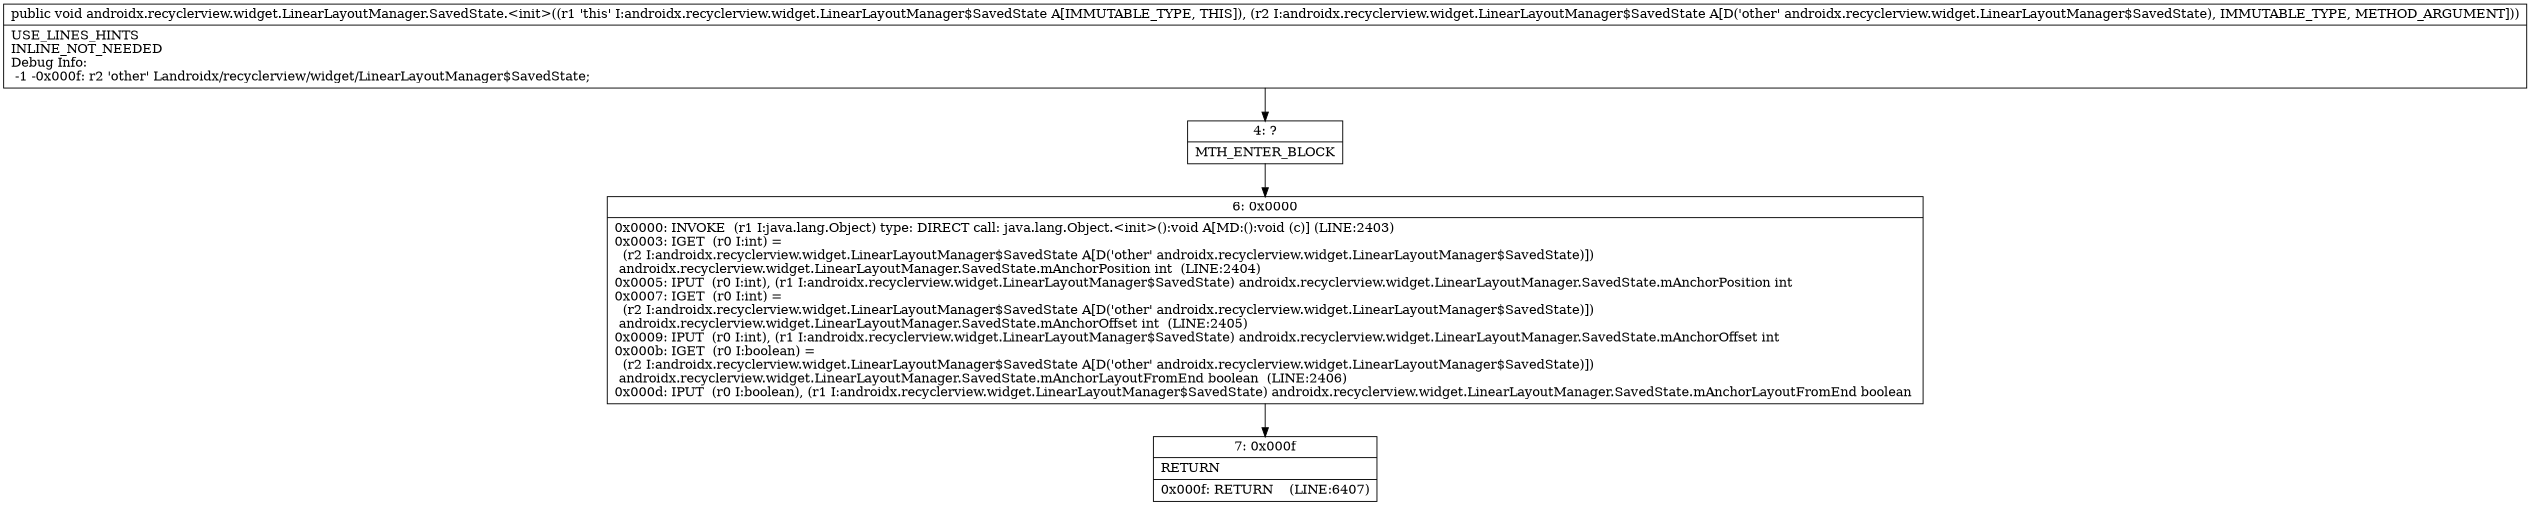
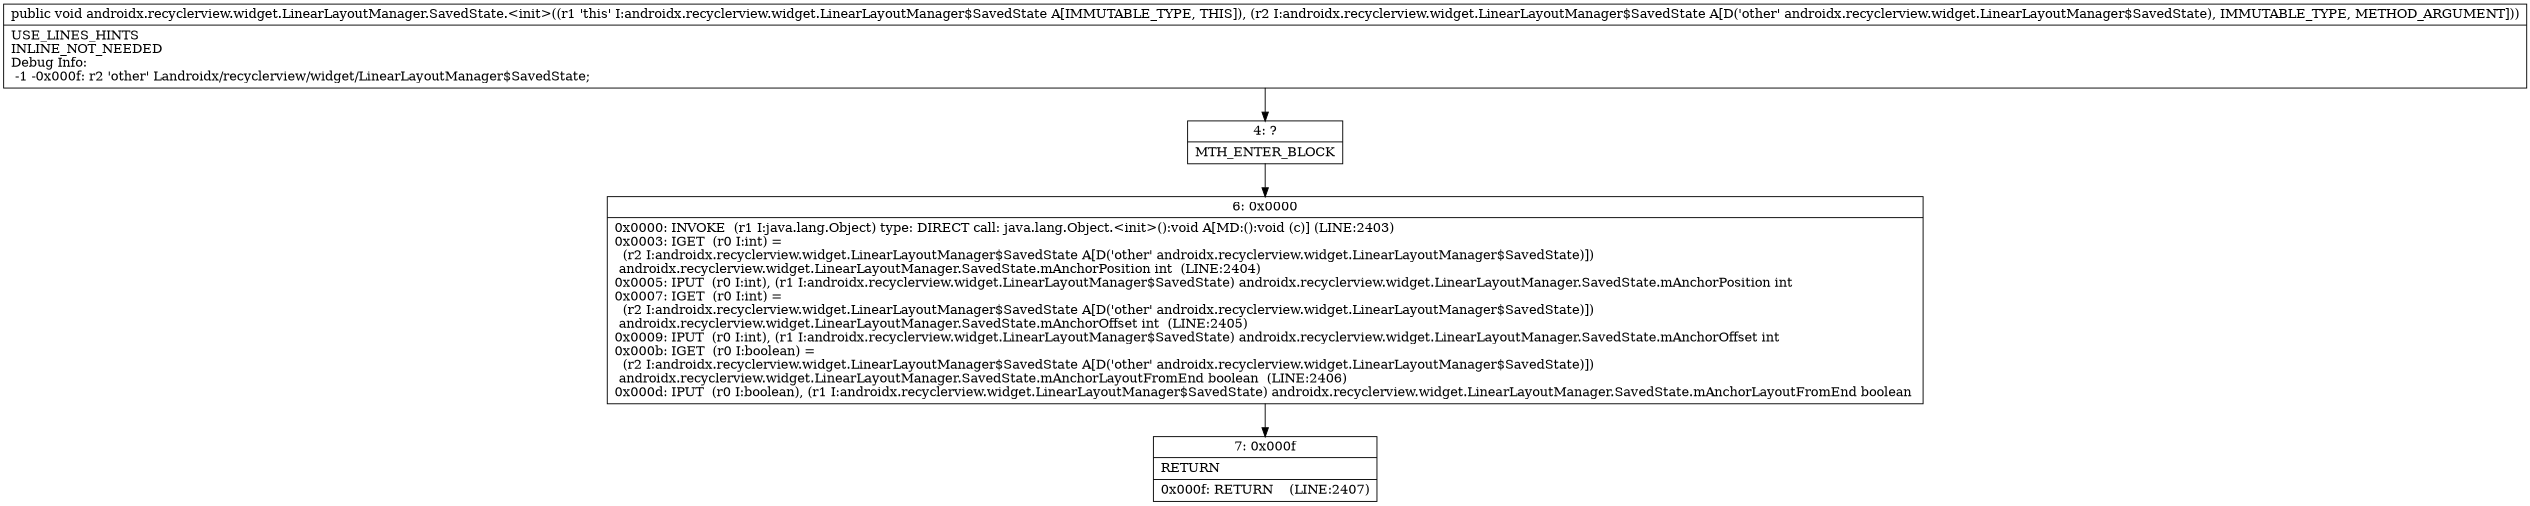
node "7: 0x000f": text "0x000f: RETURN    (LINE:6407)" -> "0x000f: RETURN    (LINE:2407)"
